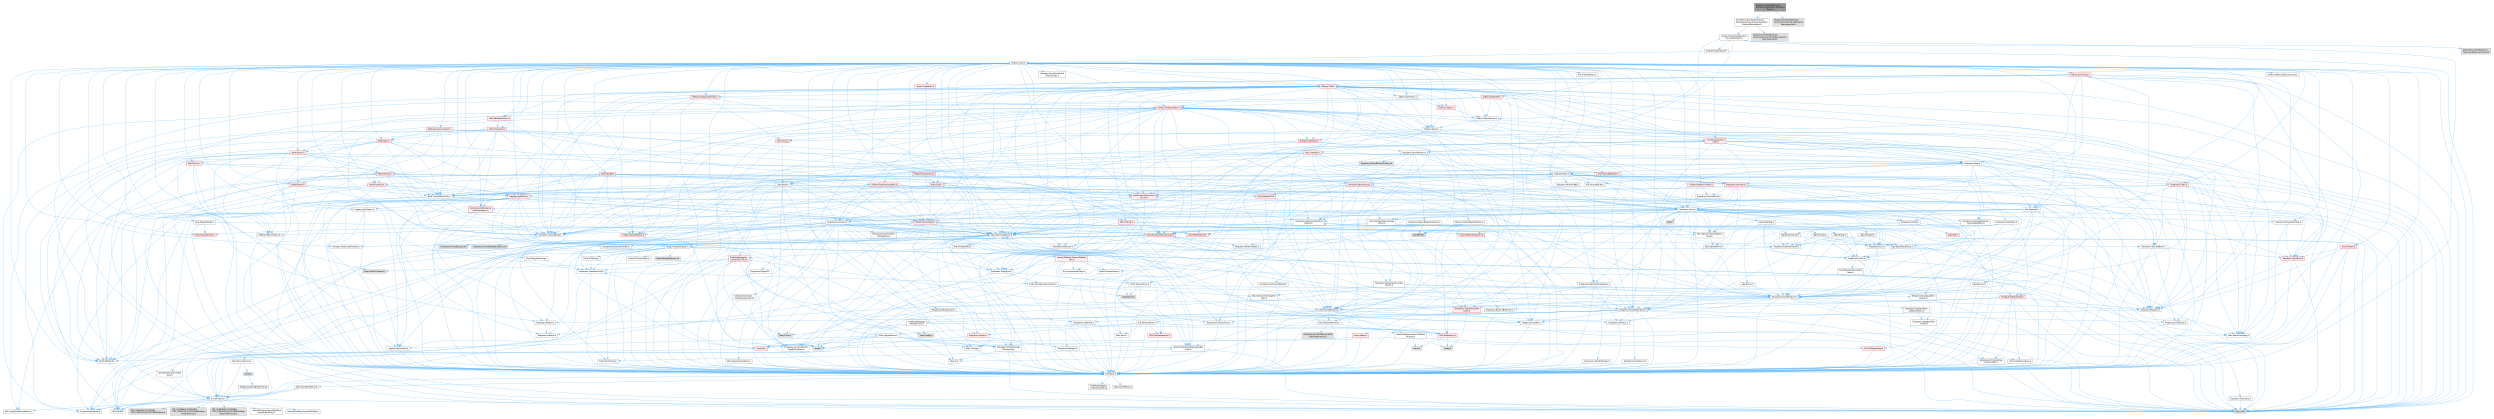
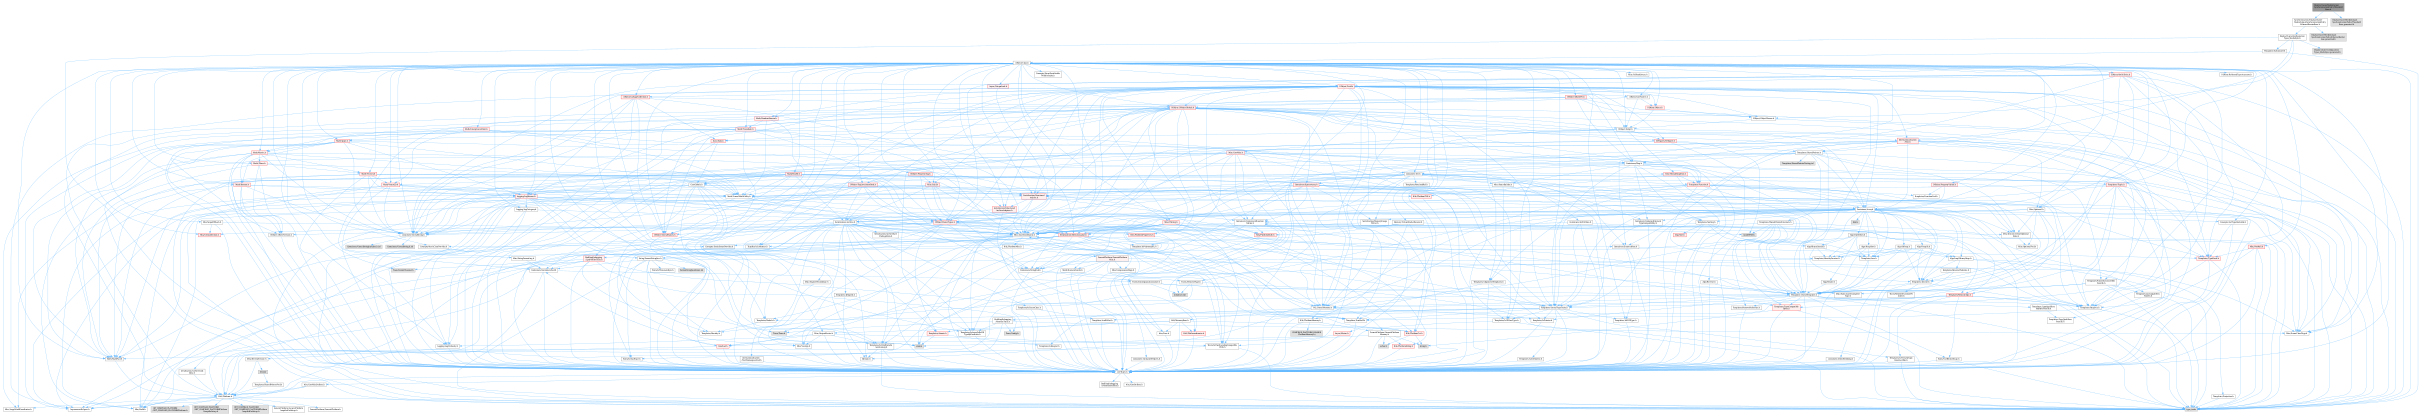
node "Traits/IsTString.h": removed
node "Templates/ReversePredicate.h": added
edge "UObject/NameTypes.h" -> "Misc/Build.h": now "Serialization/Structured Archive.h" -> "Misc/Build.h"
edge "Misc/OutputDevice.h" -> "Templates/IsArrayOrRefOf TypeByPredicate.h": now "ProfilingDebugging /MemoryTrace.h" -> "Templates/IsArrayOrRefOf TypeByPredicate.h"
